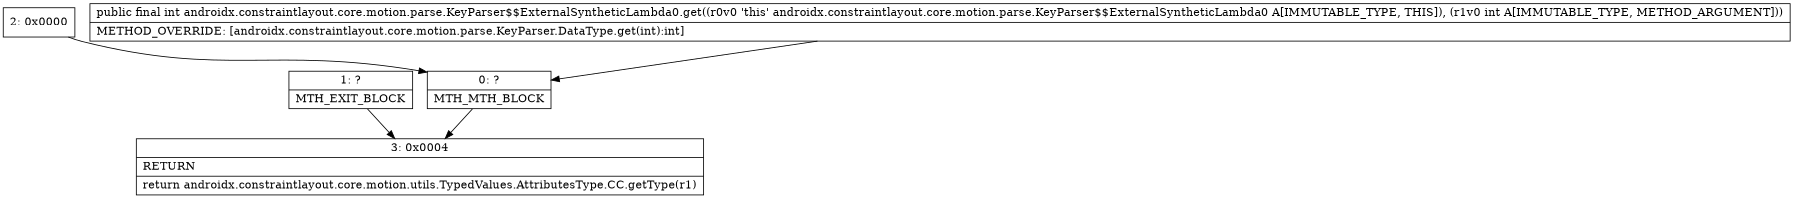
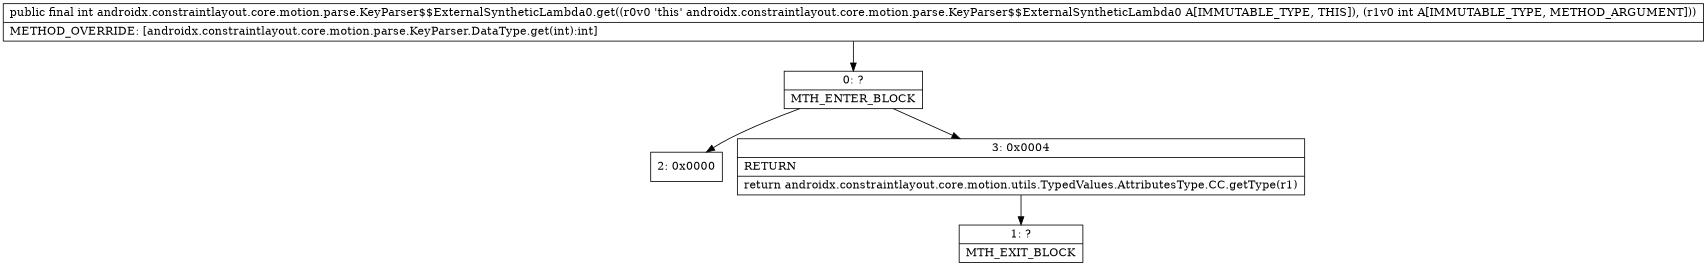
edge "2: 0x0000" -> "0: ?": reversed
node "0: ?": text "MTH_MTH_BLOCK" -> "MTH_ENTER_BLOCK"
edge "1: ?" -> "3: 0x0004": reversed
